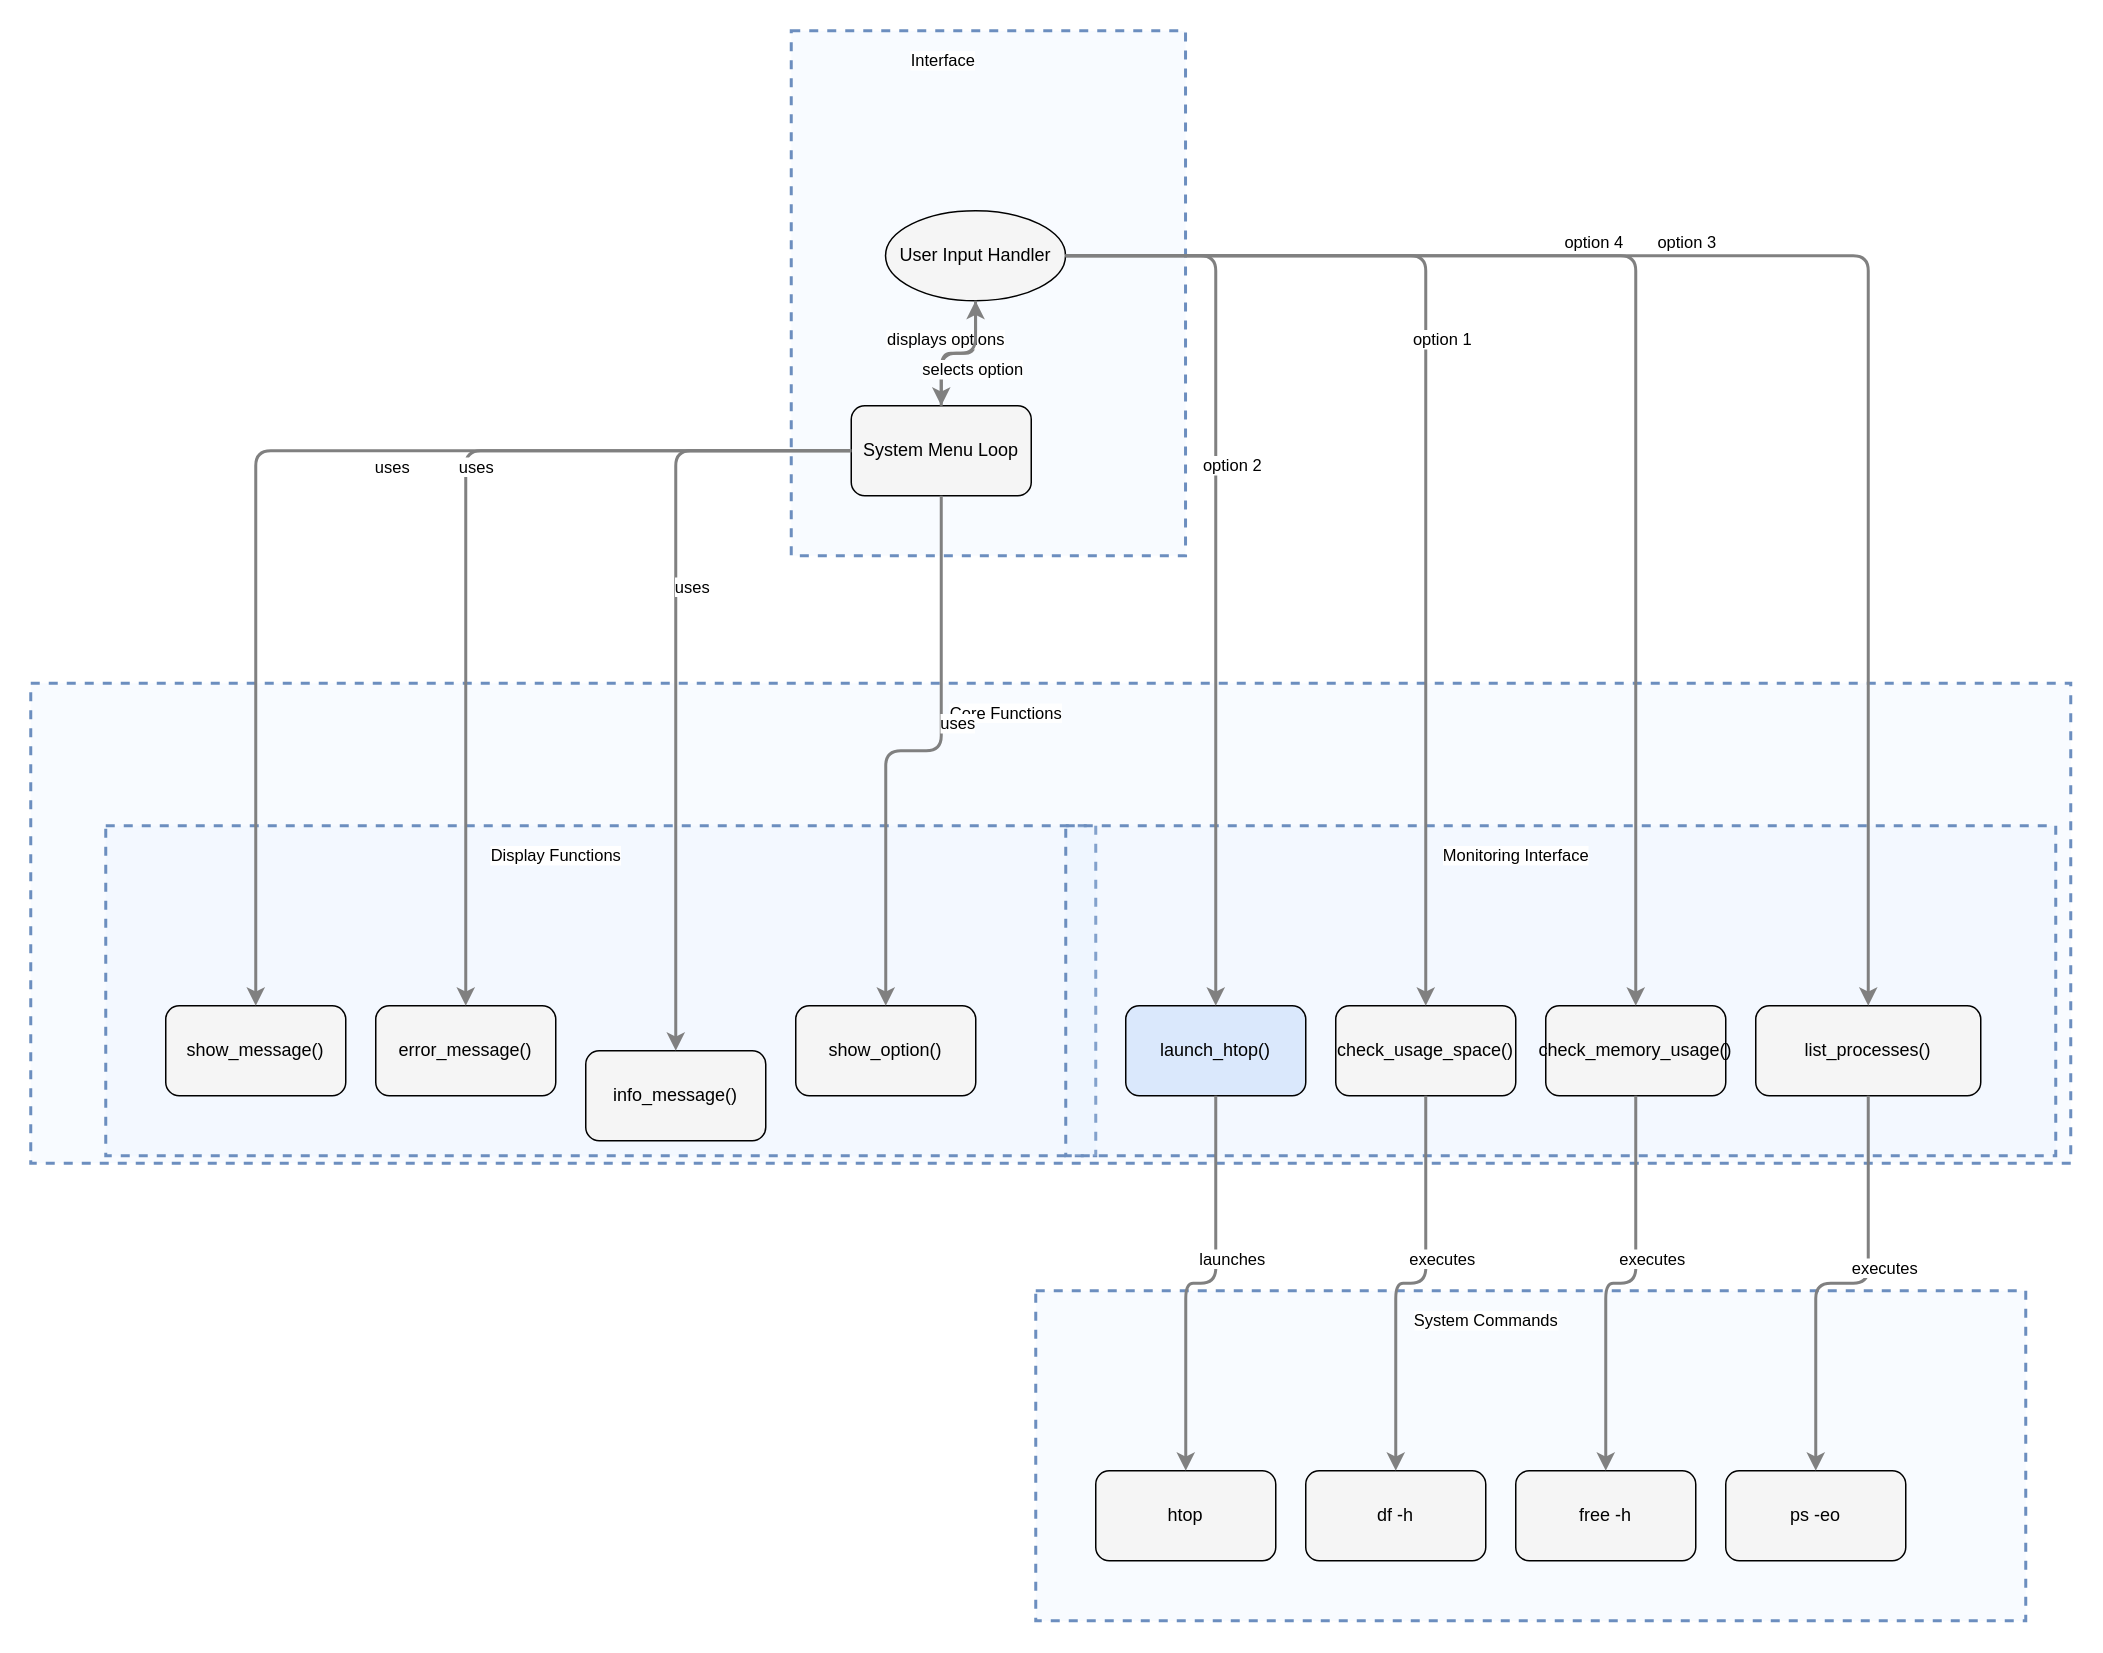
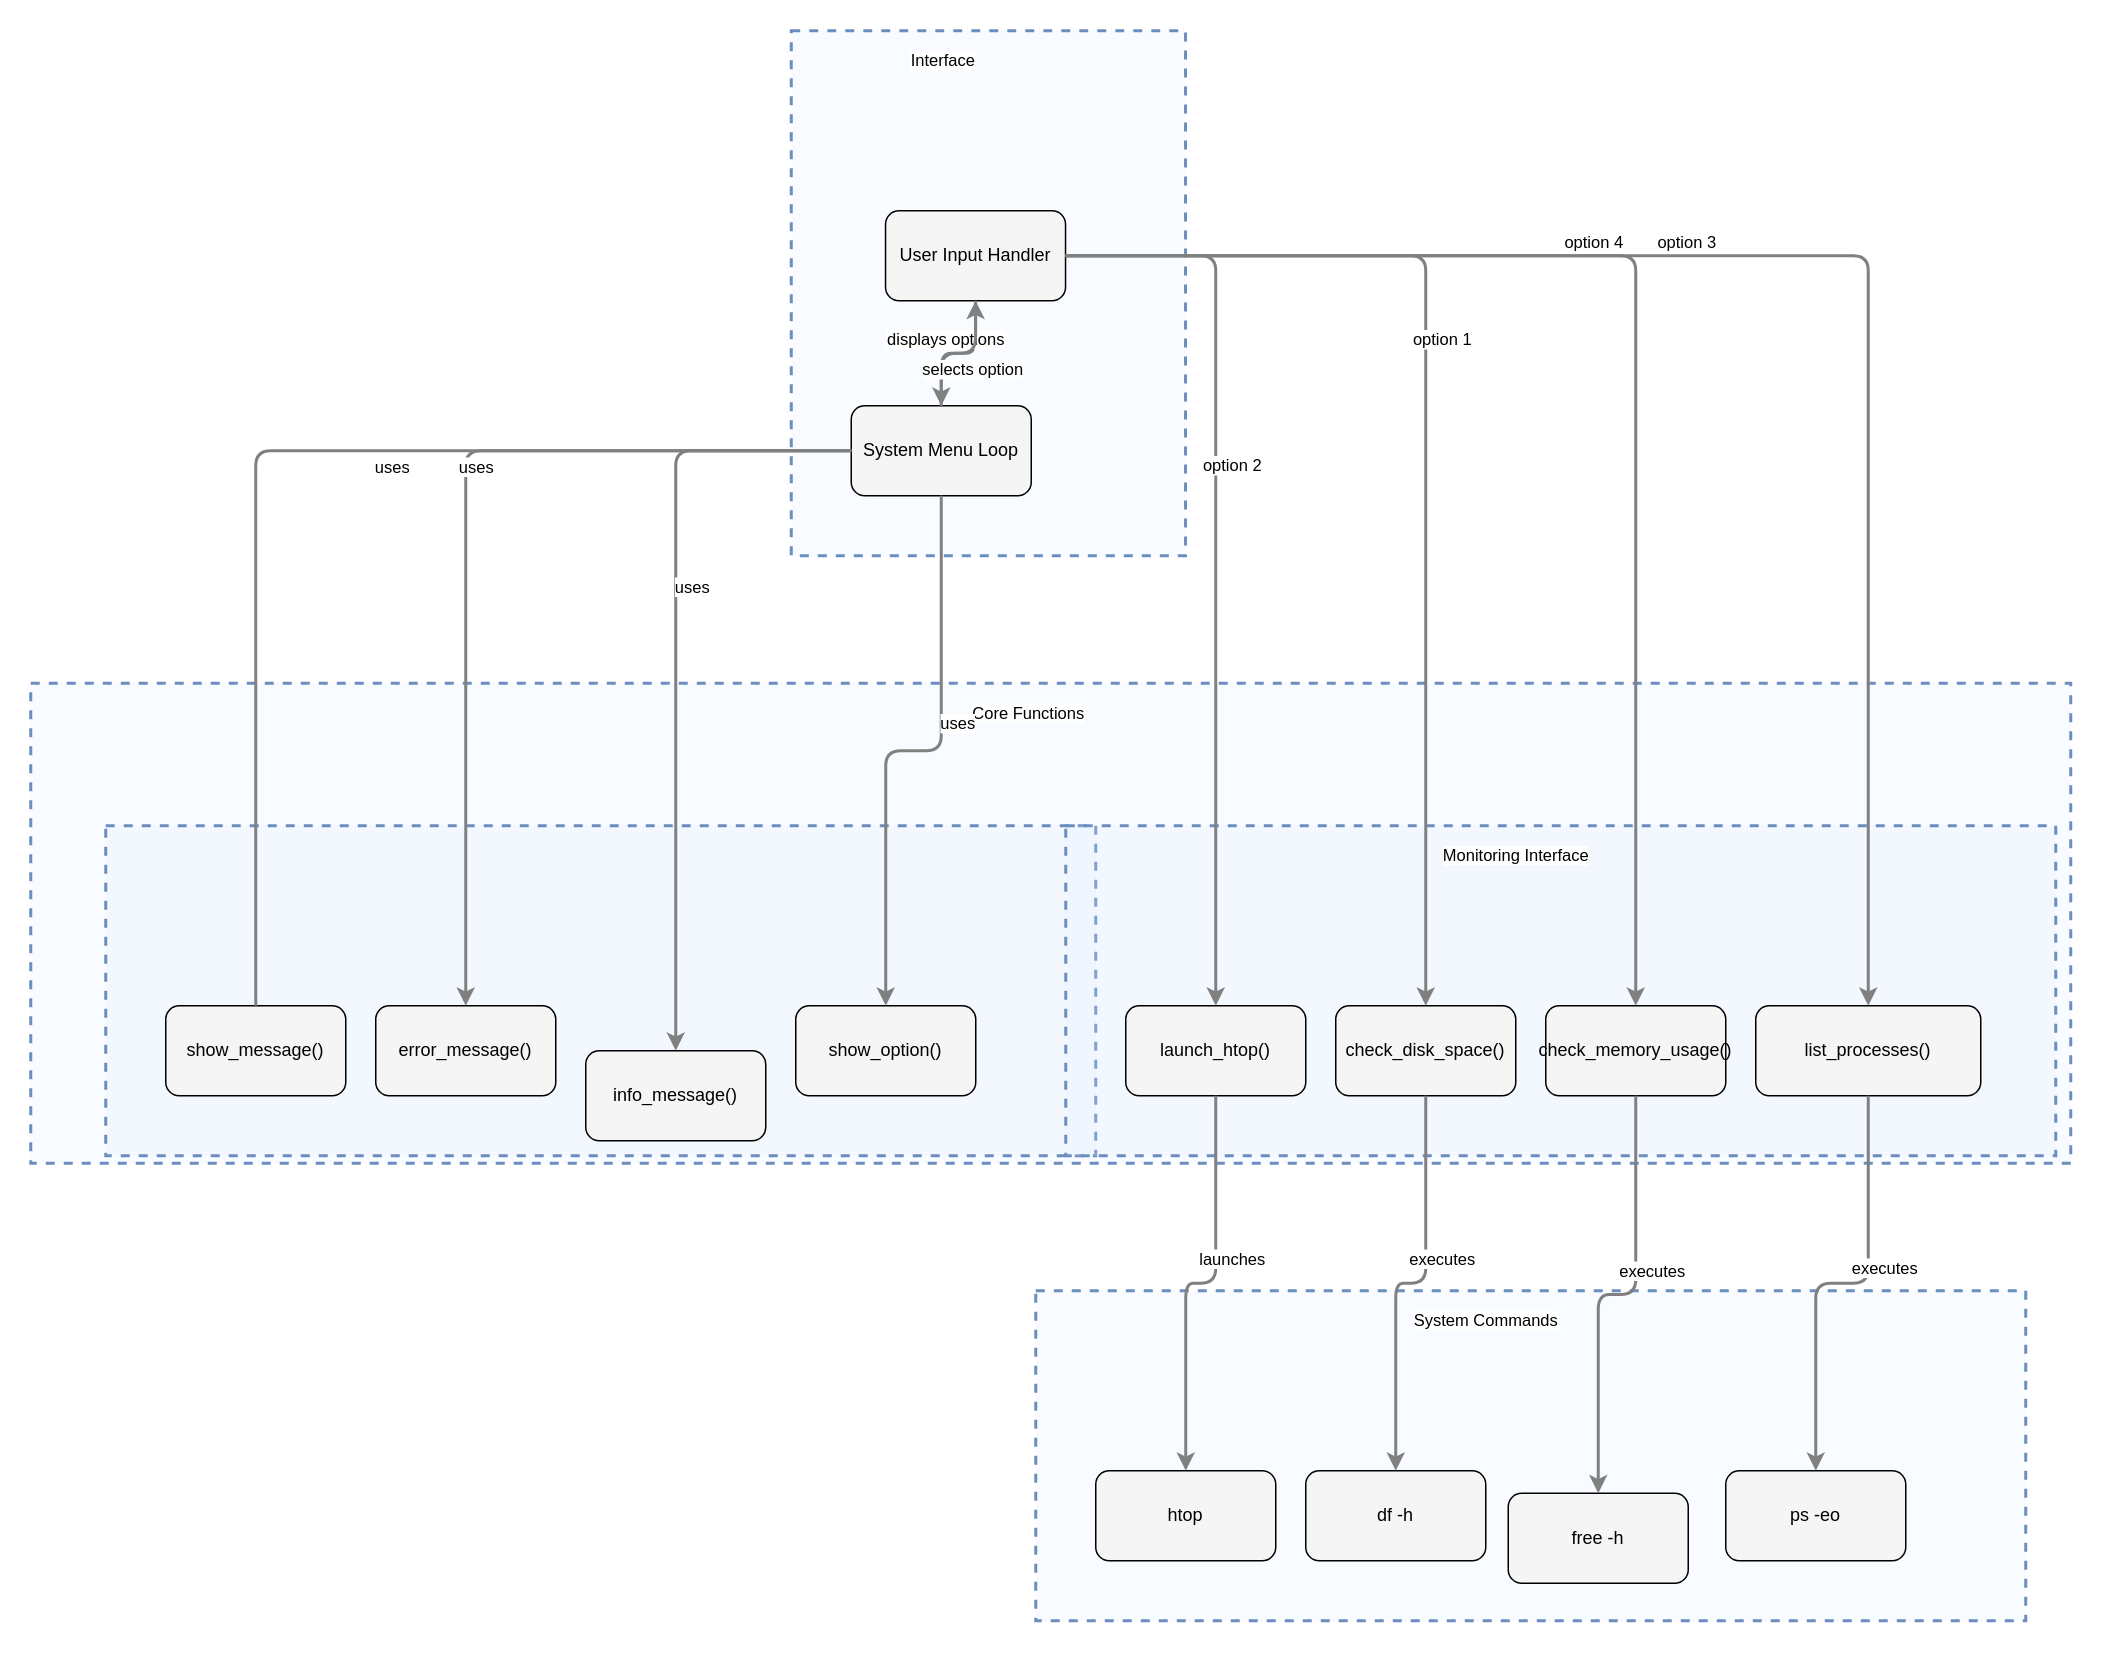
node "User Input Handler": shape ellipse -> rounded rectangle
node "Core Functions": moved (1006, 713) -> (1028, 713)
node "Display Functions": removed
edge "System Menu Loop" -> "show_message()": arrowhead classic -> none
node "launch_htop()": fillcolor #dae8fc -> #f5f5f5
node "check_usage_space()": label "check_usage_space()" -> "check_disk_space()"
node "free -h": moved (1606, 1516) -> (1598, 1538)
